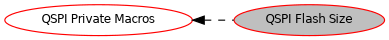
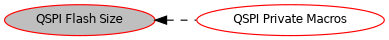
edge "QSPI Flash Size" -> "QSPI Private Macros": reversed
